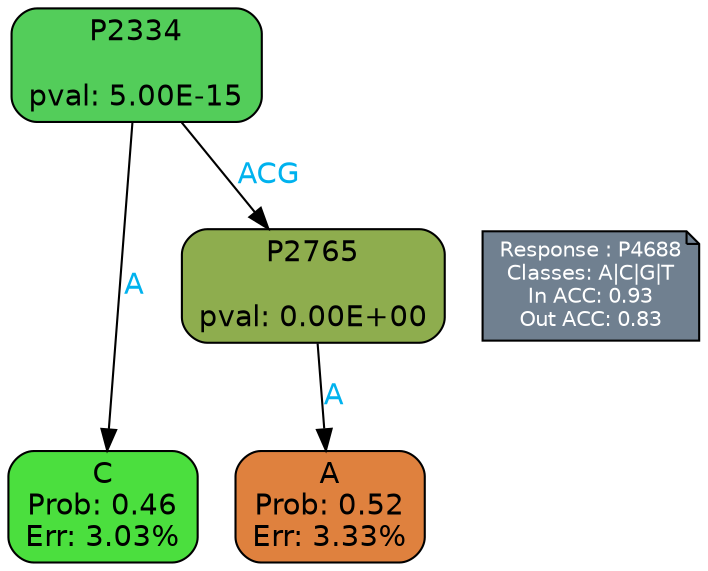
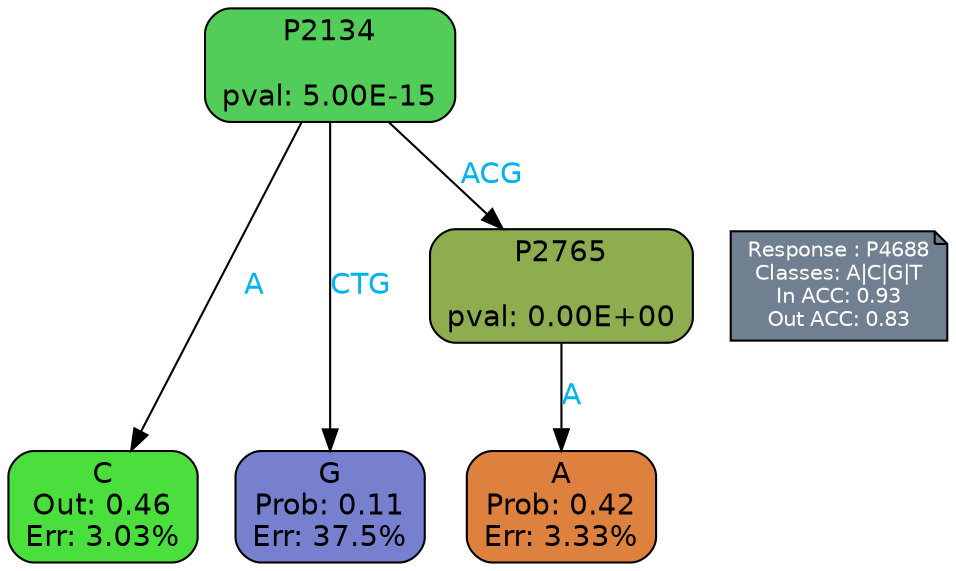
node "P2334 pval: 5.00E-15": label "P2334 pval: 5.00E-15" -> "P2134 pval: 5.00E-15"
node "C Prob: 0.46 Err: 3.03%": label "C Prob: 0.46 Err: 3.03%" -> "C Out: 0.46 Err: 3.03%"
node "G Prob: 0.11 Err: 37.5%": added
node "A Prob: 0.52 Err: 3.33%": label "A Prob: 0.52 Err: 3.33%" -> "A Prob: 0.42 Err: 3.33%"
